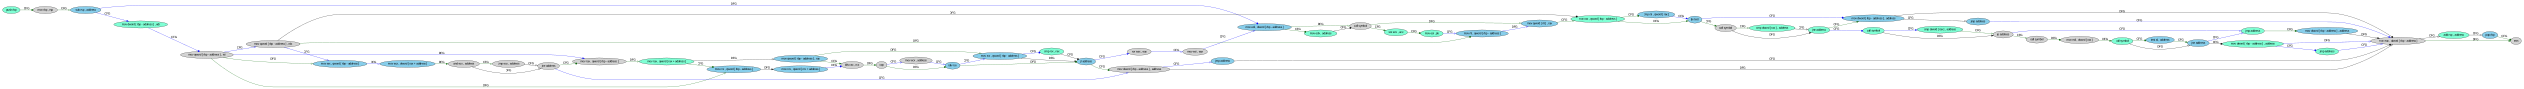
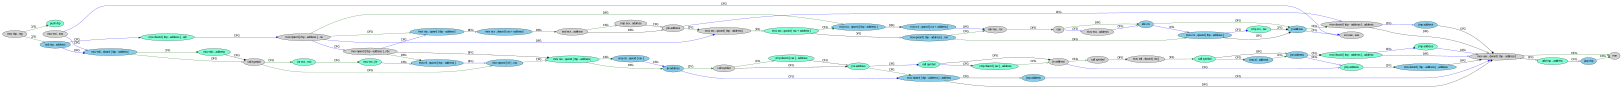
edge "push rbp" -> "mov rbp , rsp": reversed
node "jle test": label "jle test" -> "jle address"
edge "xor eax , eax" -> "mov esi , eax": reversed
